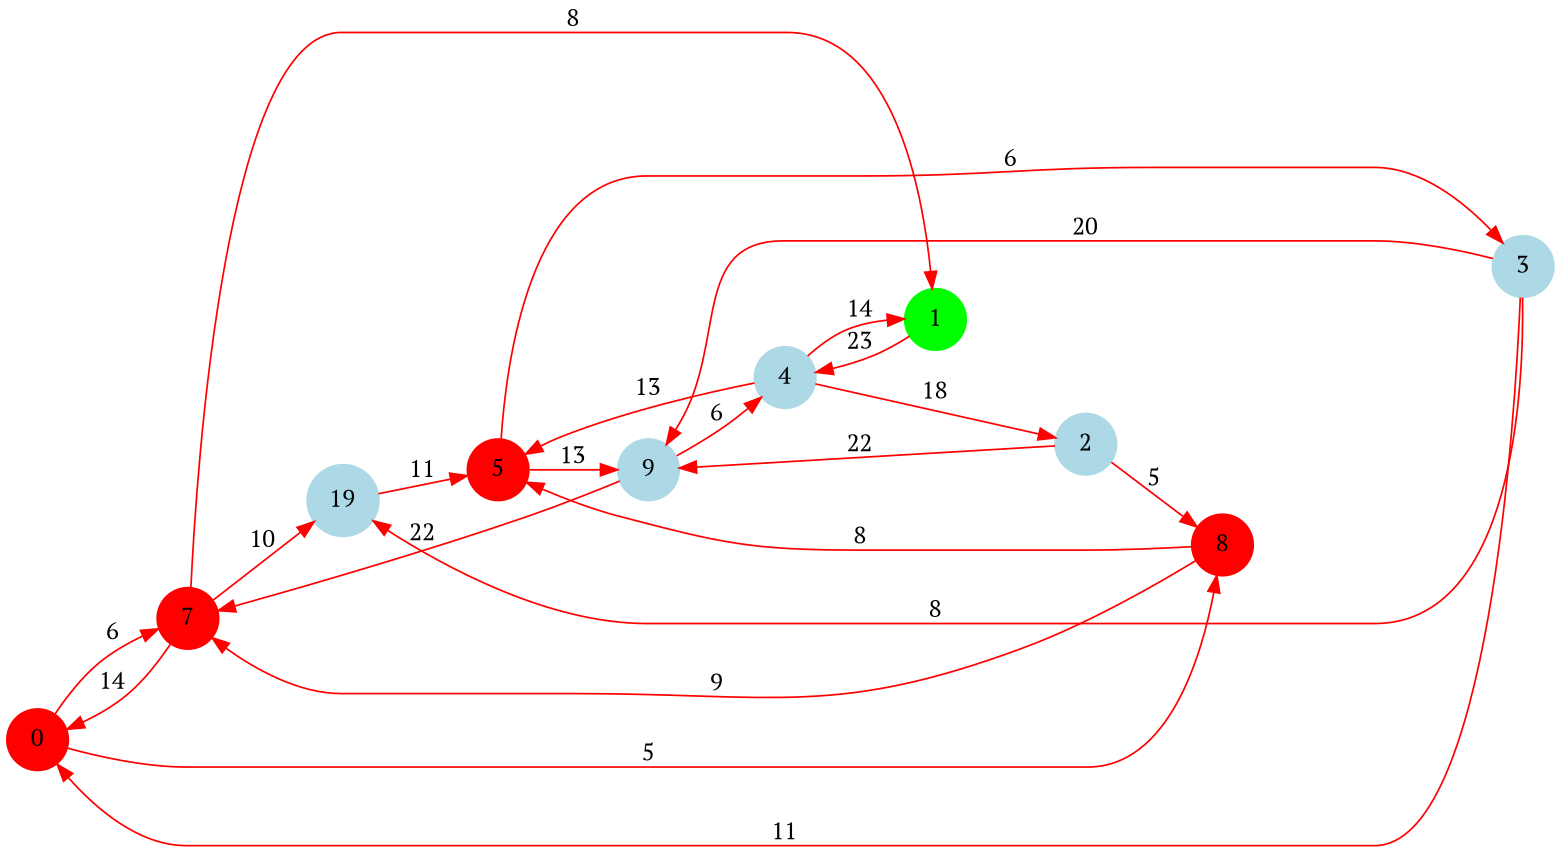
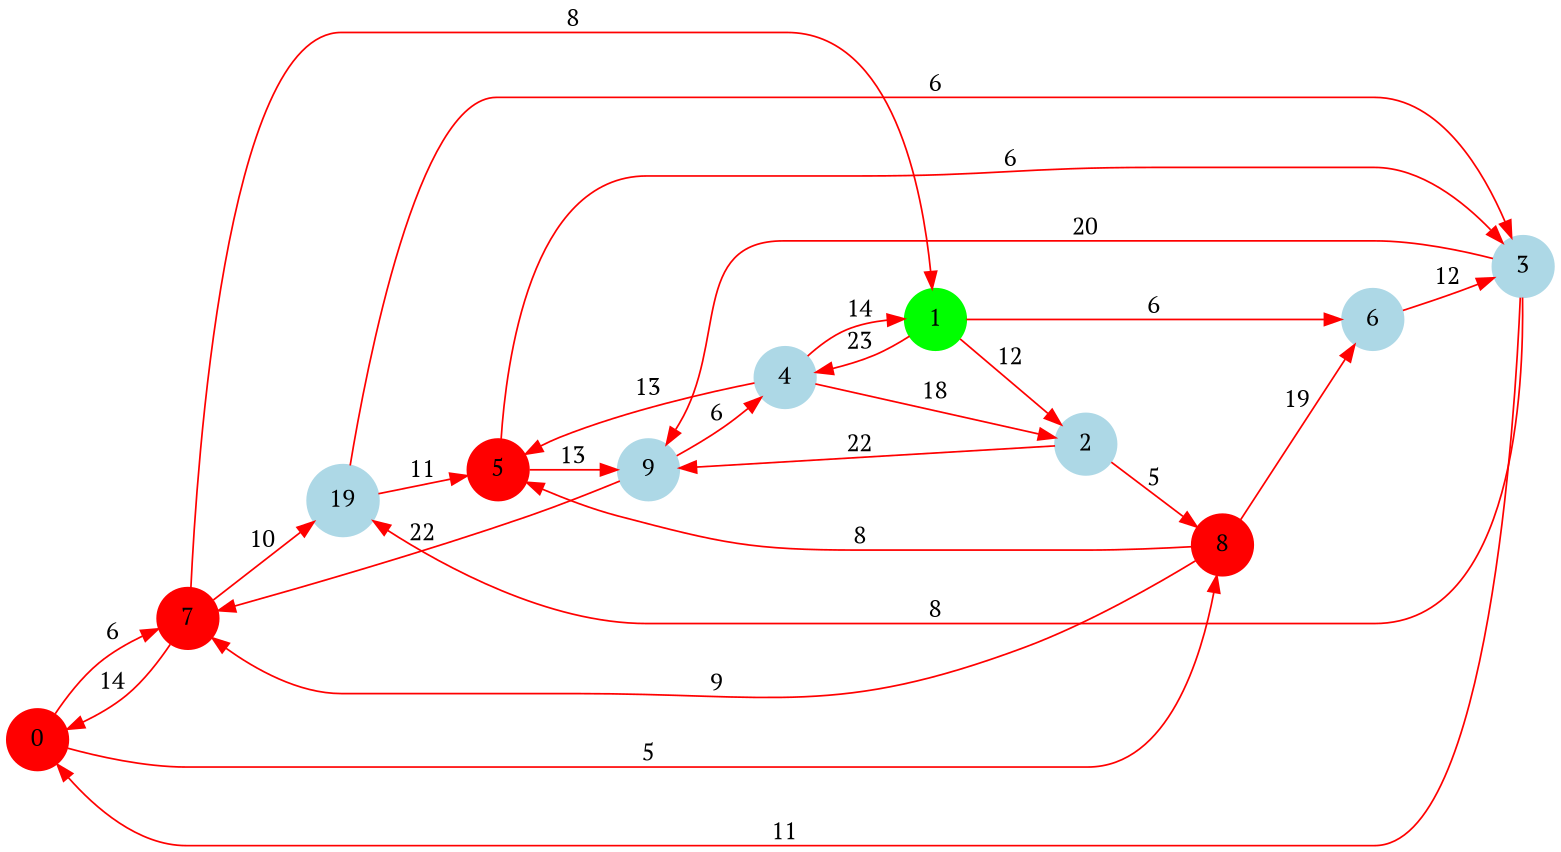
edge "19" -> "3": added, label "6"
node "6": added
edge "1" -> "2": added, label "12"
